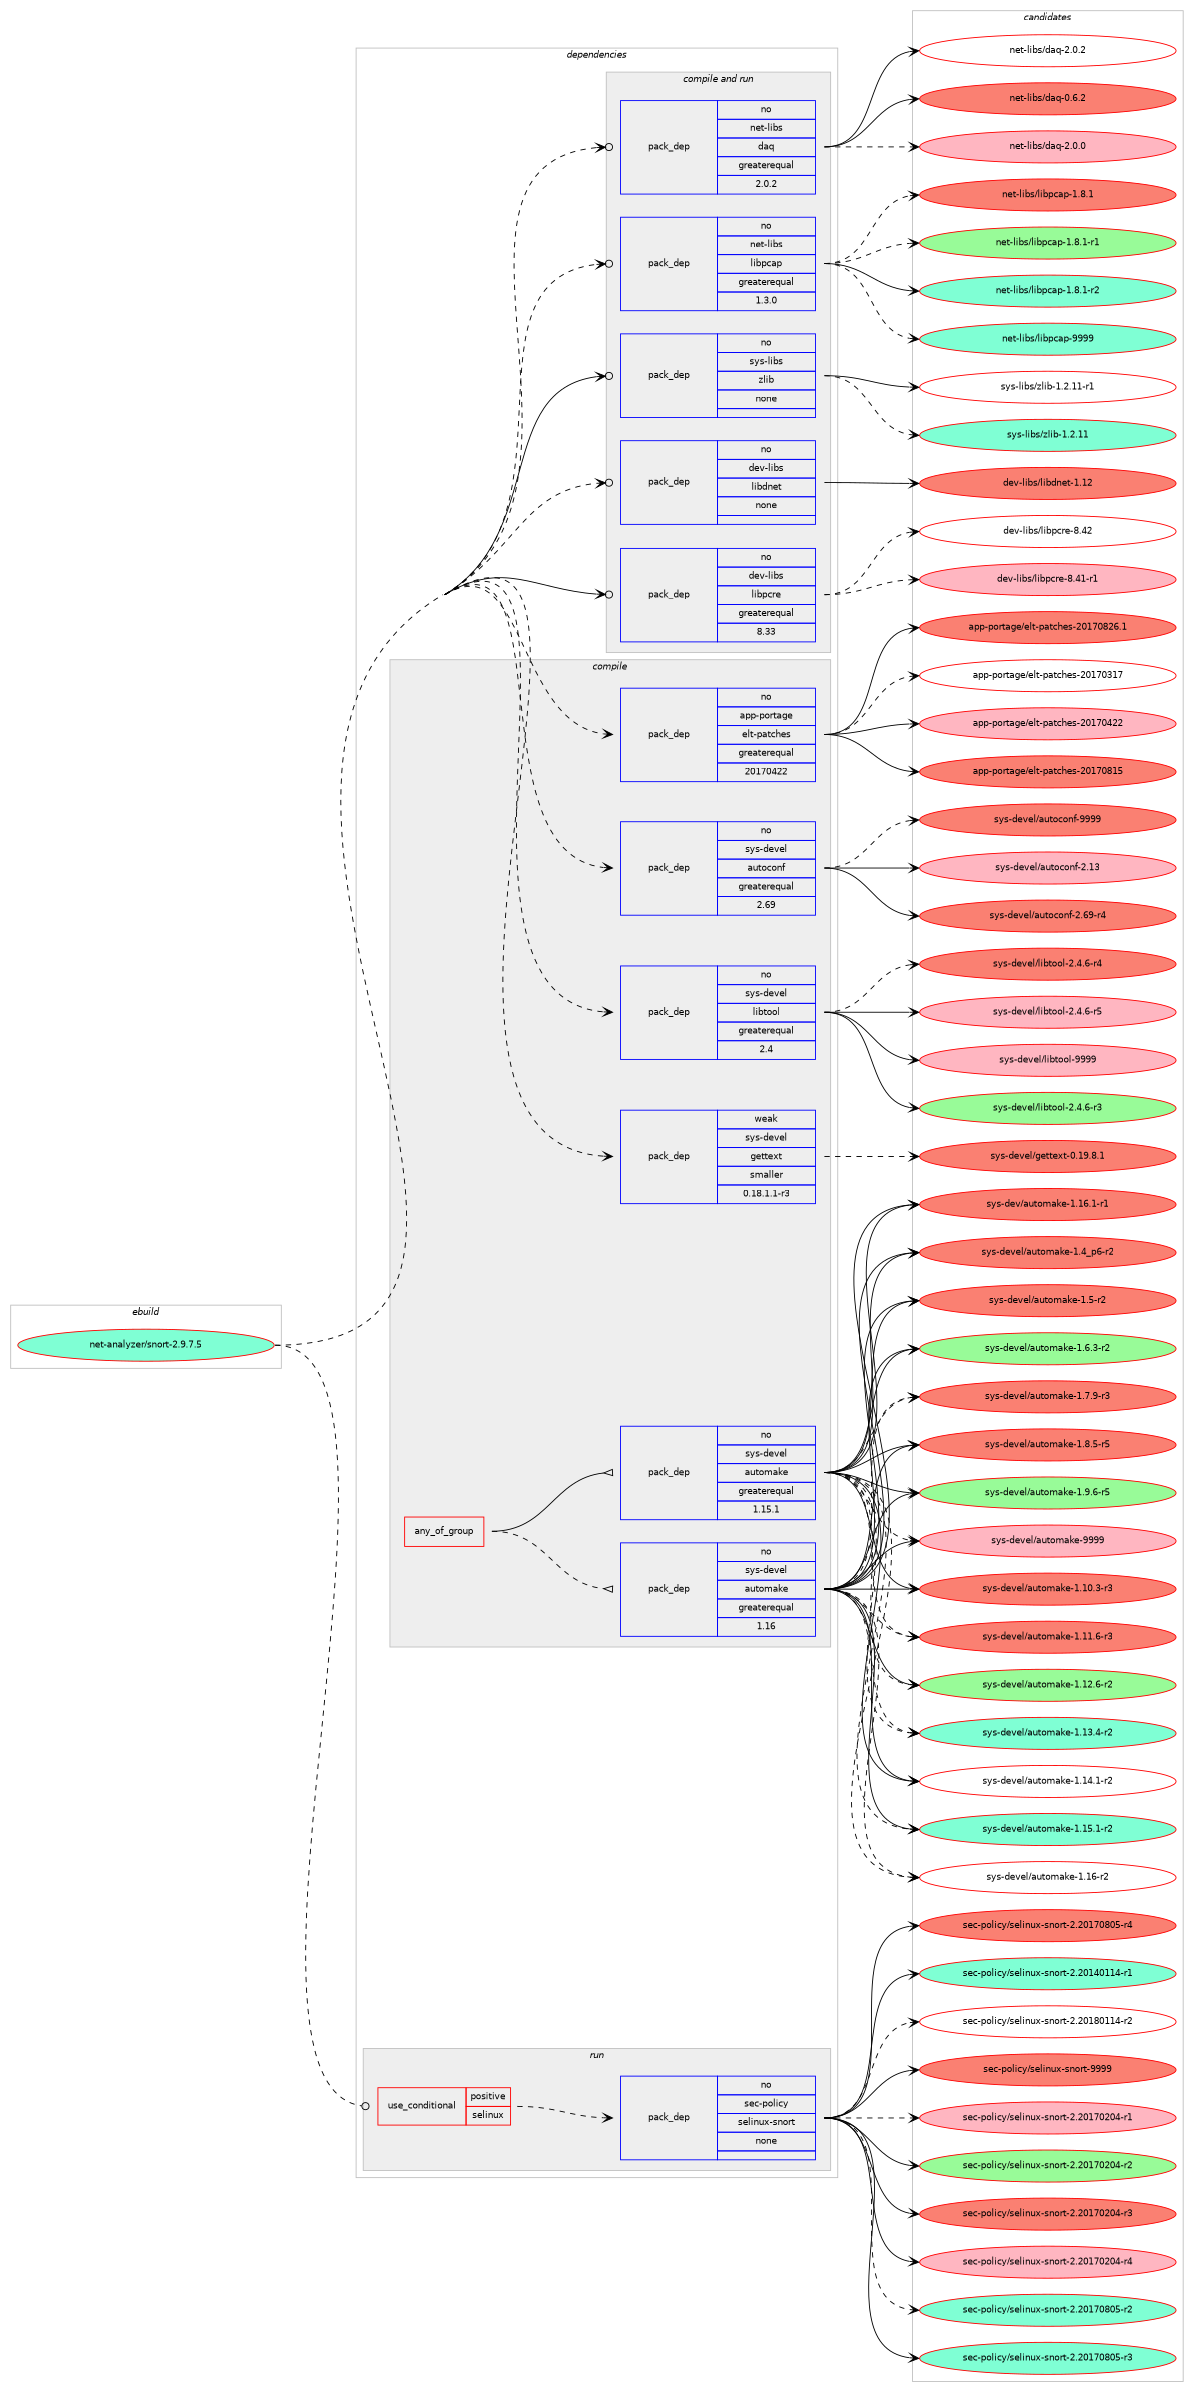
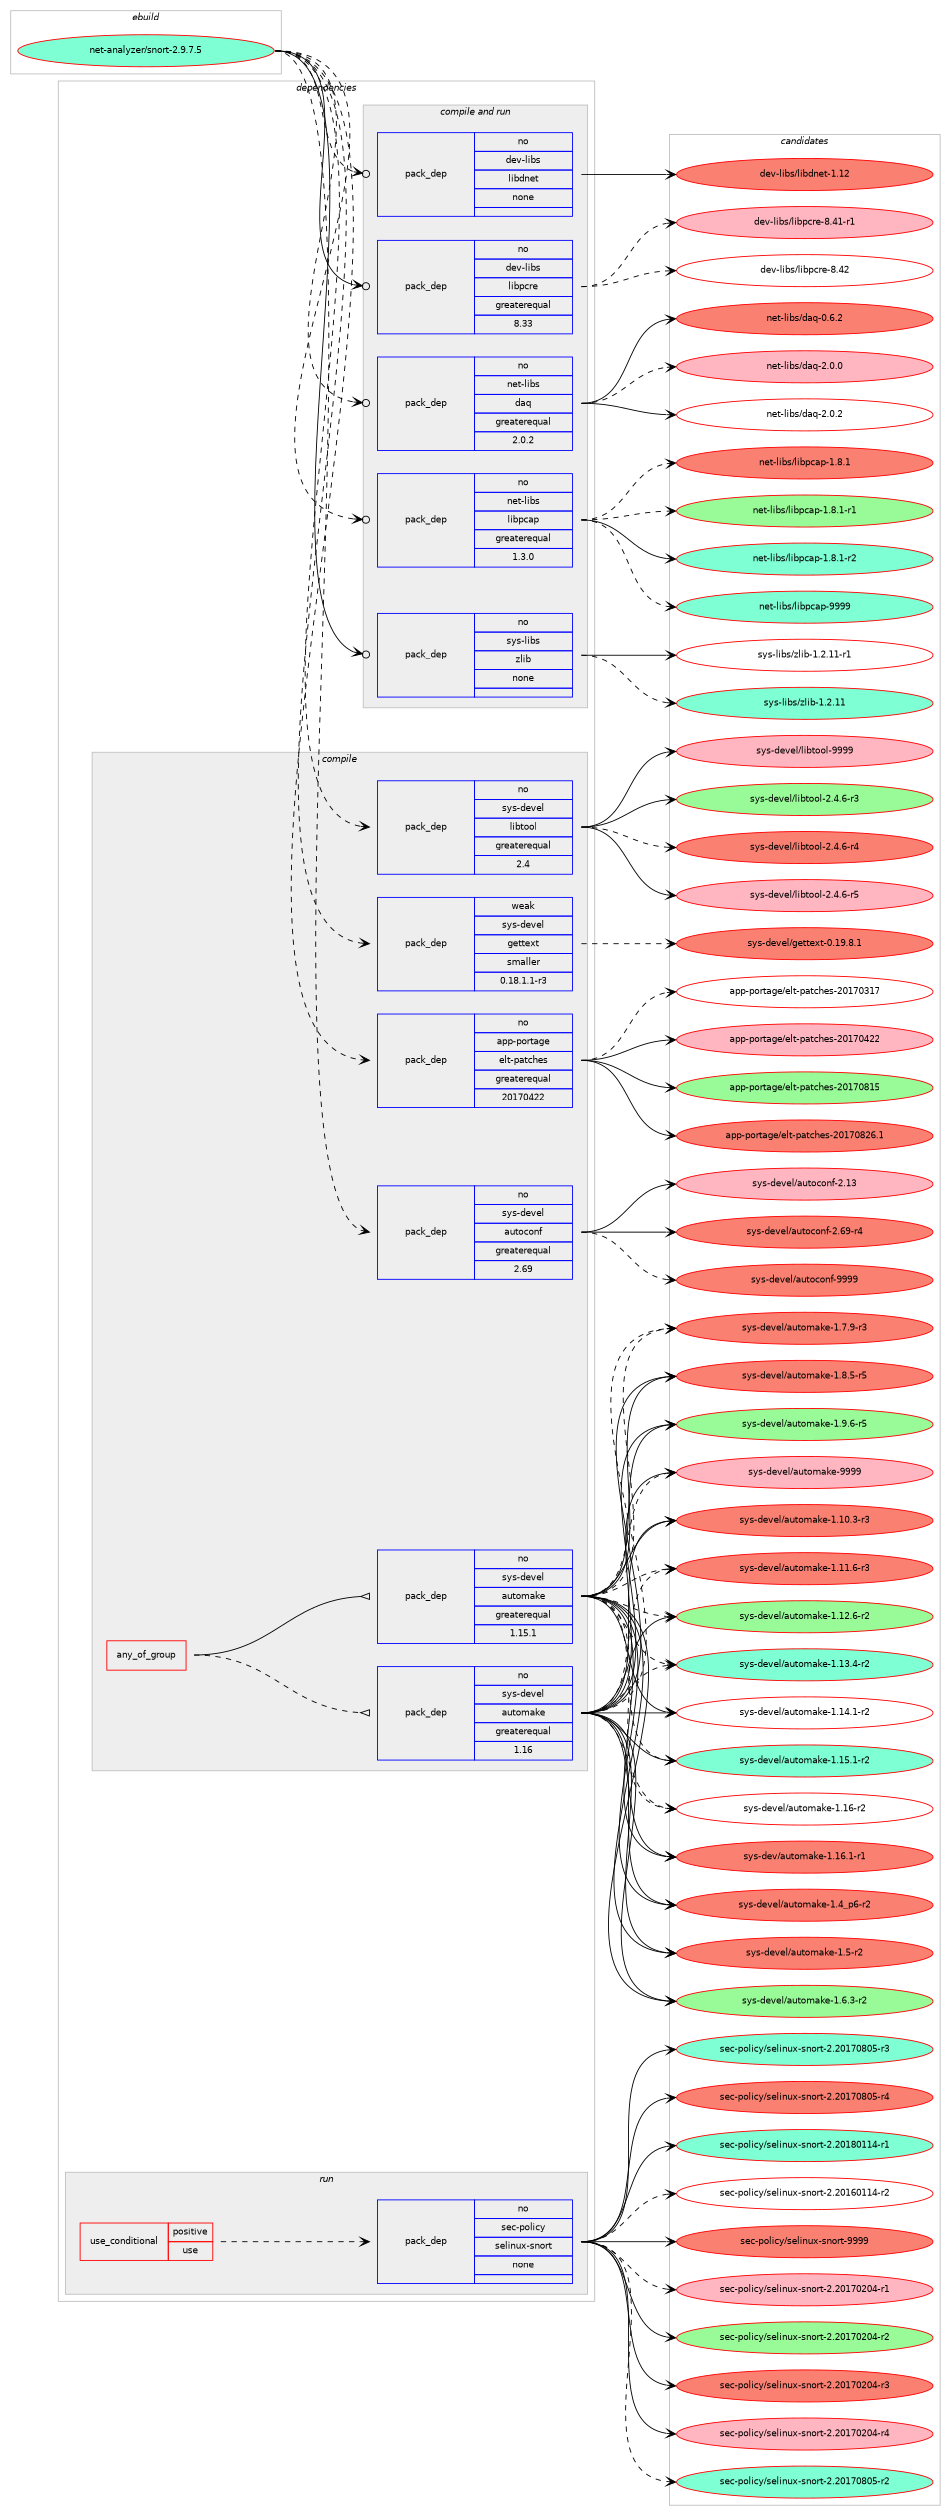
node "app-portage/elt-patches-20170815": fillcolor salmon -> palegreen
edge "net-analyzer/snort-2.9.7.5" -> "use_conditional": removed
node "sec-policy/selinux-snort-2.20140114-r1": label "sec-policy/selinux-snort-2.20140114-r1" -> "sec-policy/selinux-snort-2.20180114-r1"
node "sec-policy/selinux-snort-2.20180114-r2": label "sec-policy/selinux-snort-2.20180114-r2" -> "sec-policy/selinux-snort-2.20160114-r2"
node "use_conditional": text "selinux" -> "use"
